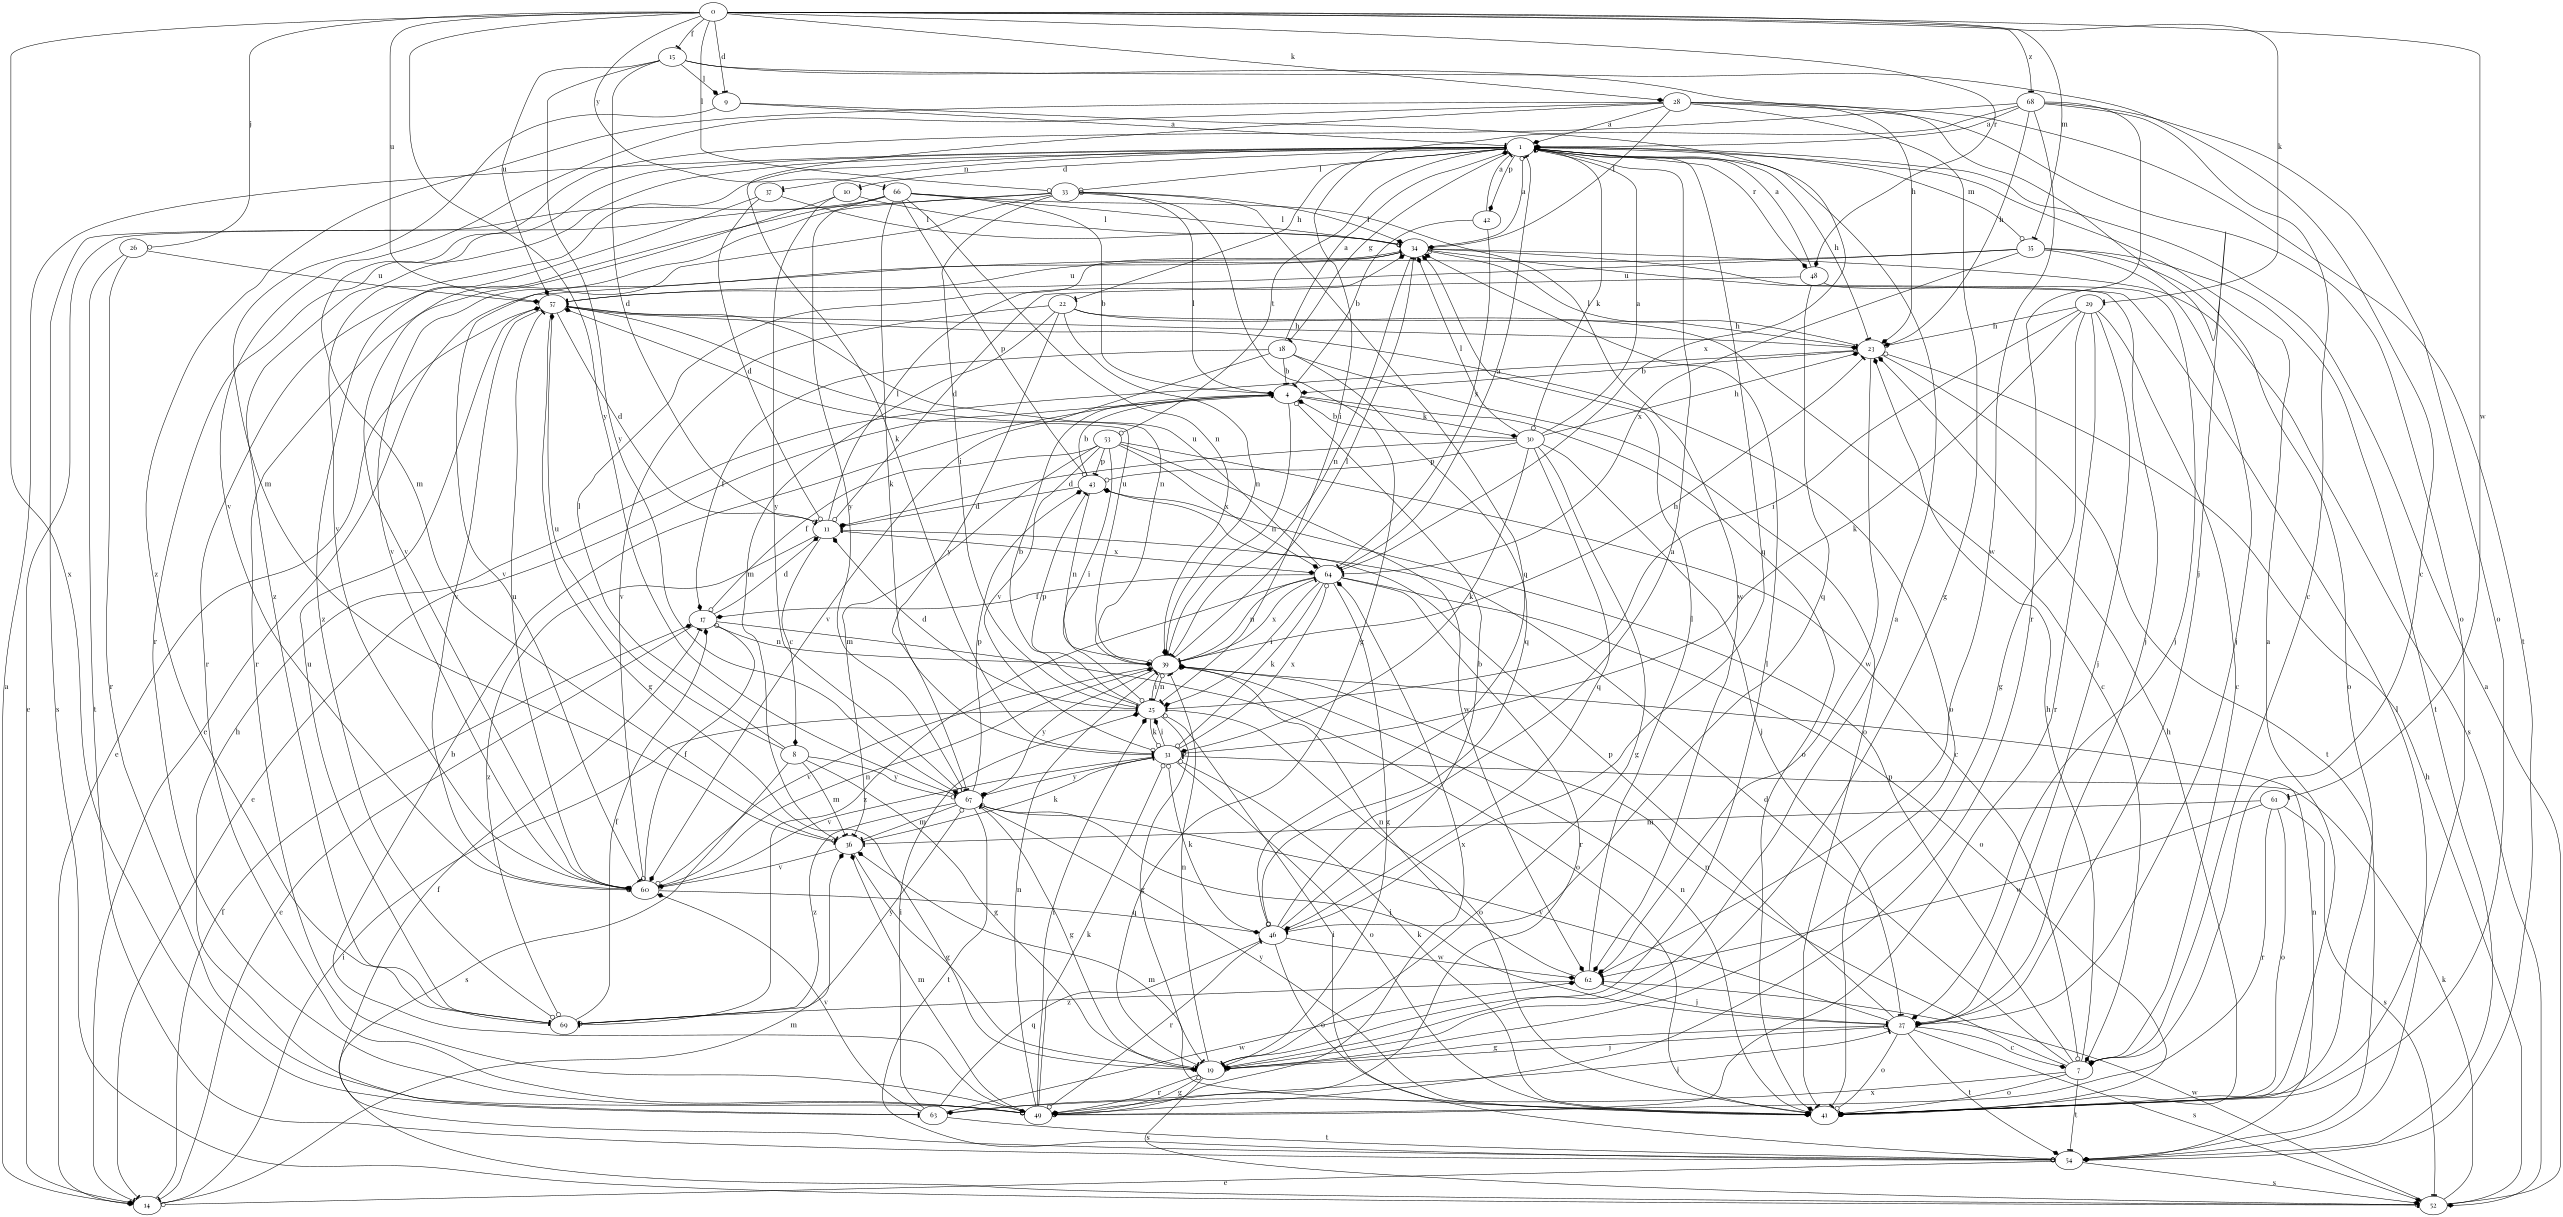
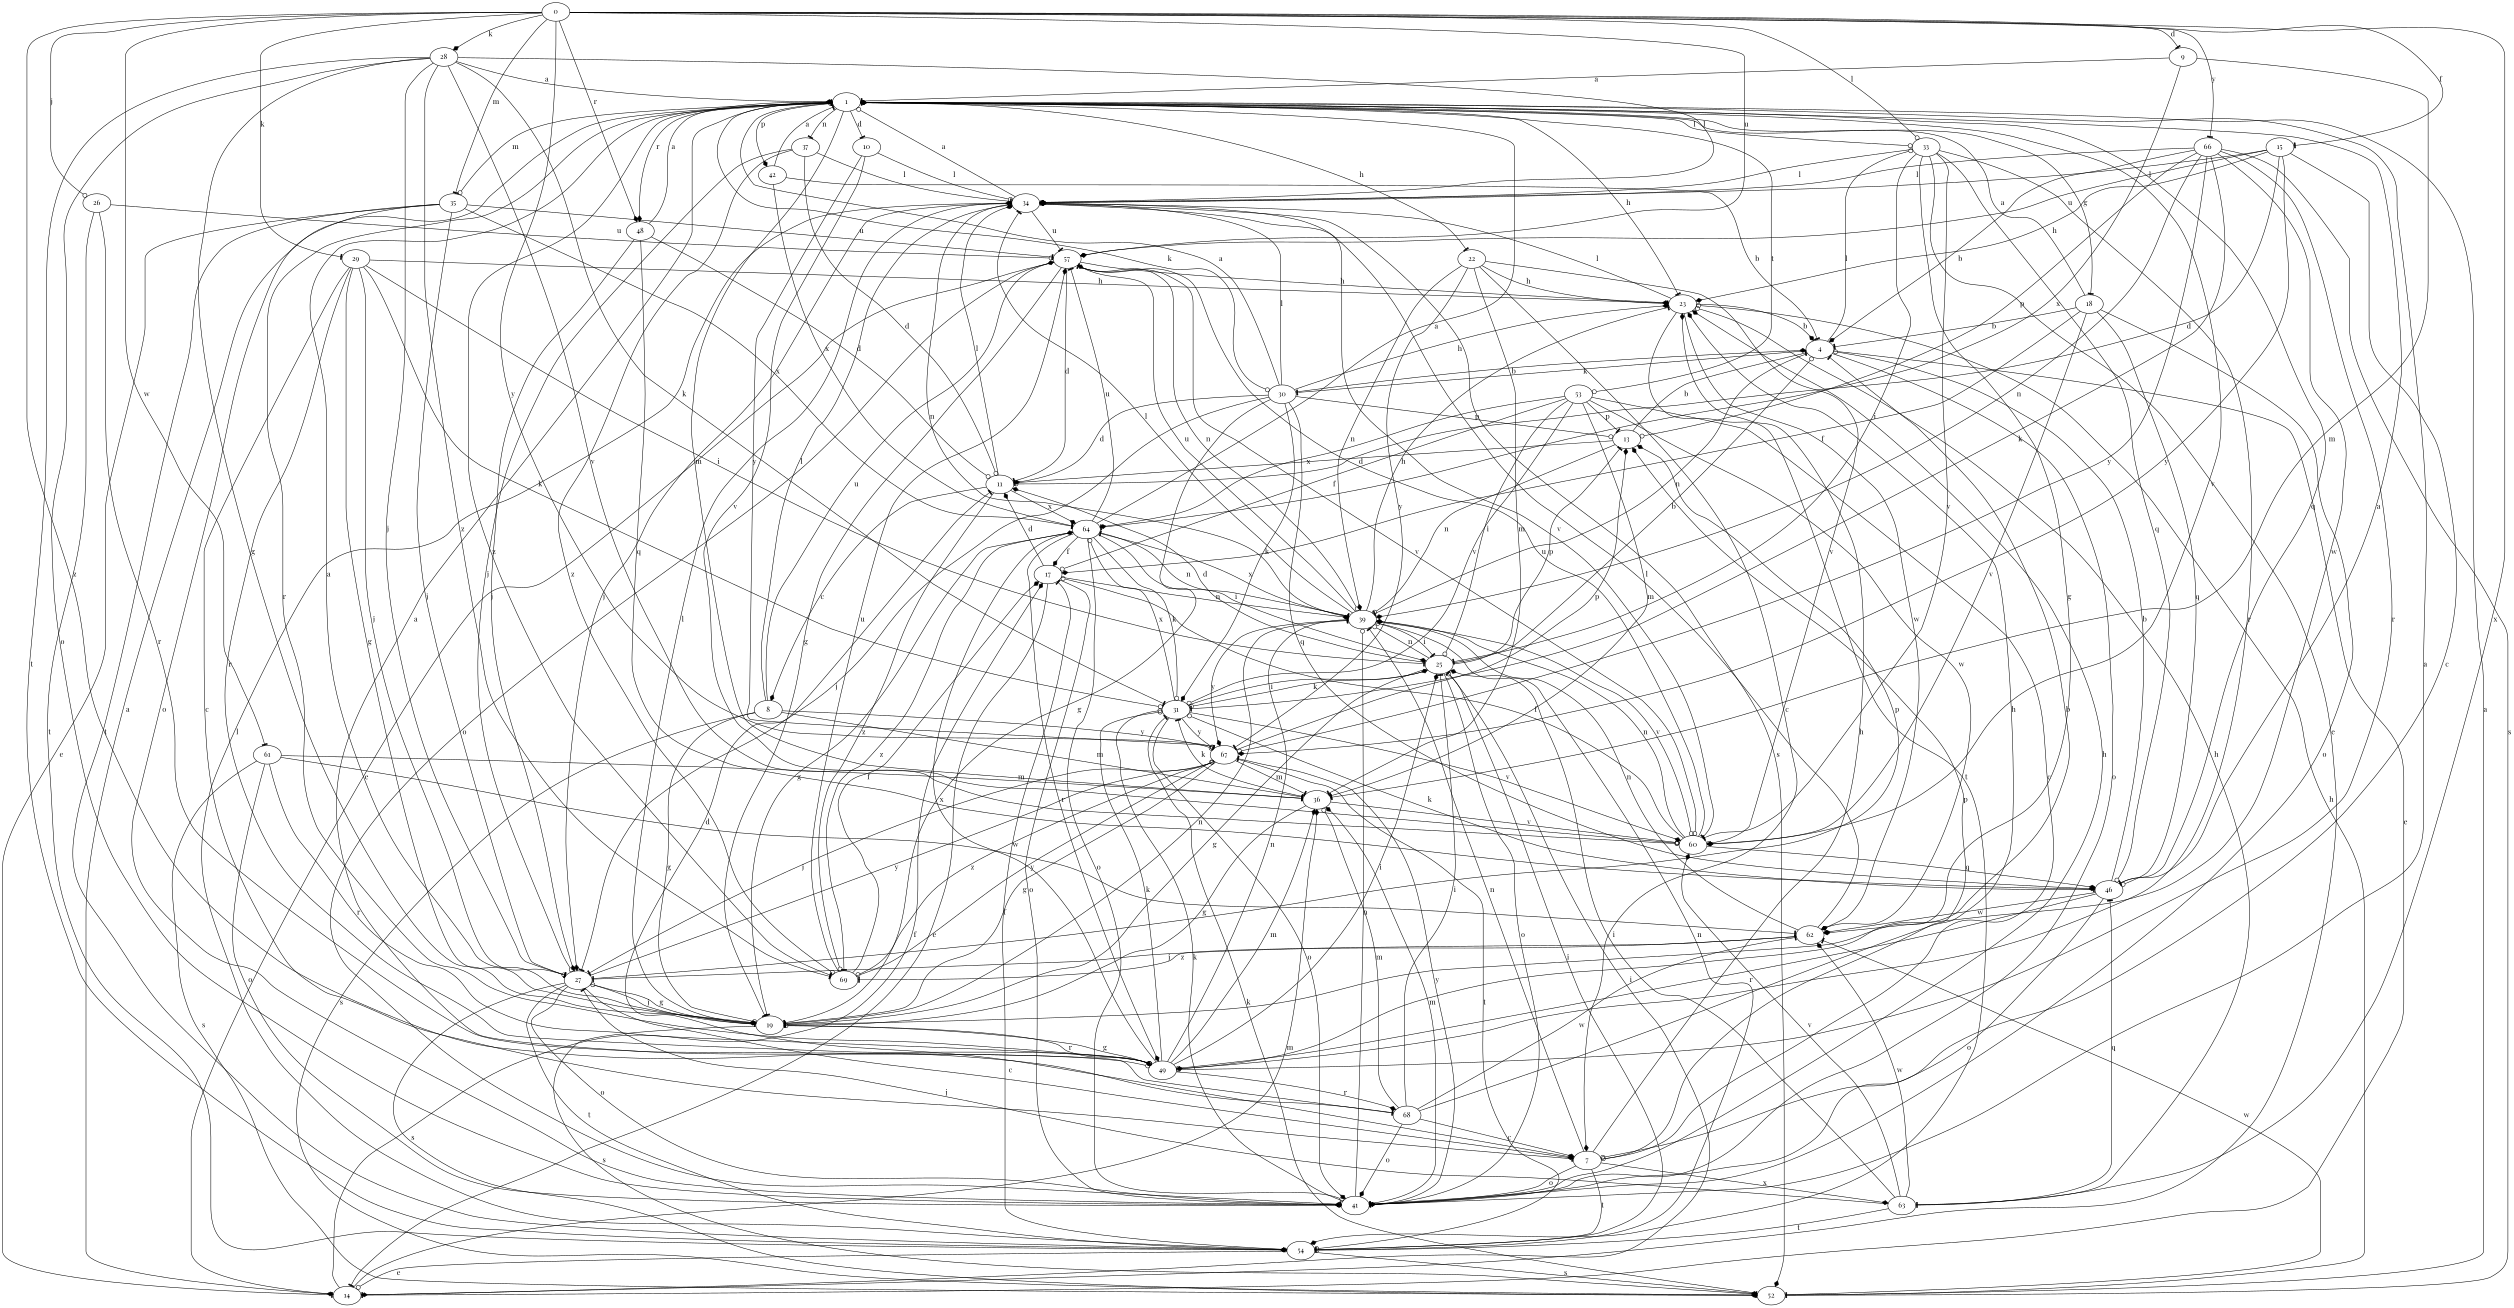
edge "15" -> "9": now "15" -> "34"
edge "4" -> "30": arrowhead diamond -> tee
edge "37" -> "27": added, label "j"
node "43": label "43" -> "13"
edge "1" -> "36": added, label "m"
edge "57" -> "19": arrowhead diamond -> tee
edge "31" -> "67": arrowhead tee -> odot
edge "68" -> "49": reversed
